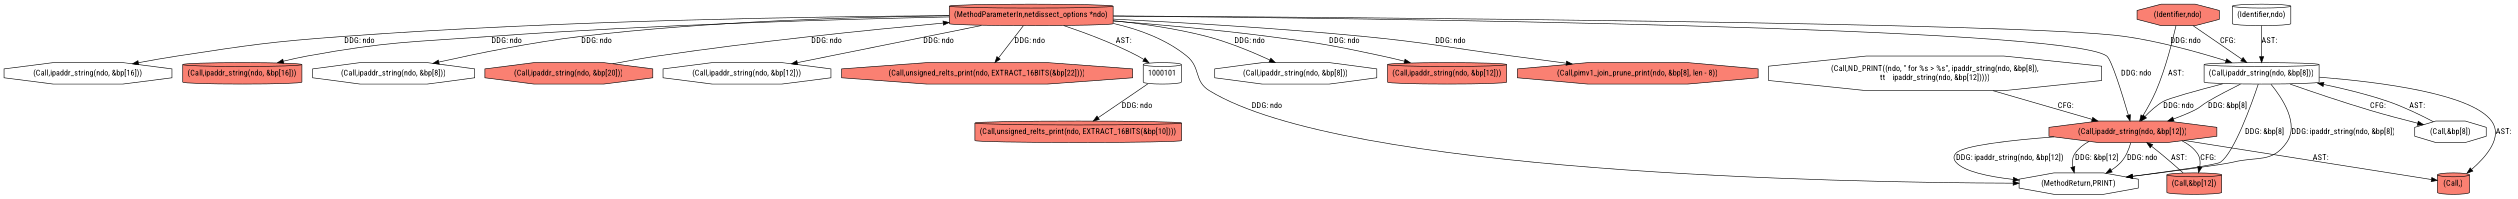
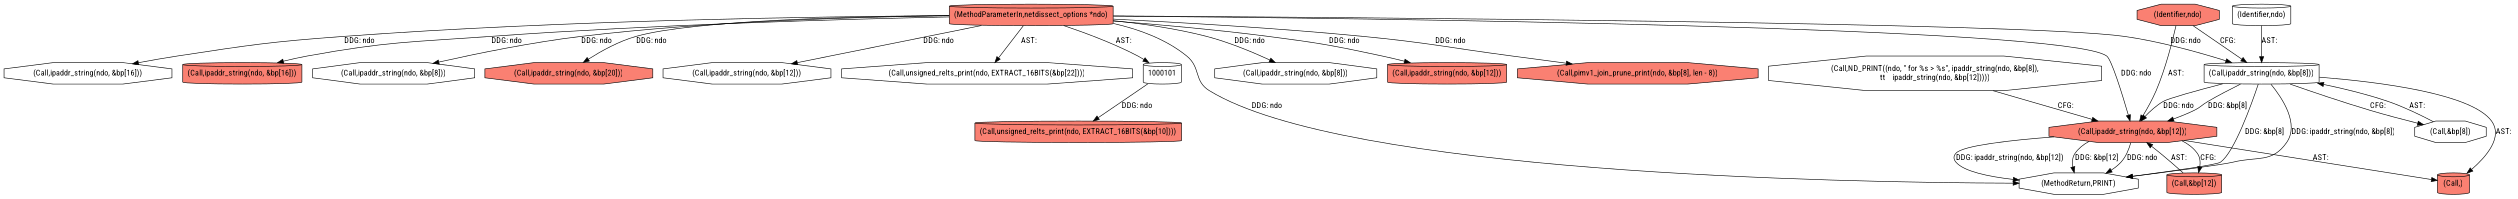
edge "(Call,ipaddr_string(ndo, &bp[20]))" -> "(MethodParameterIn,netdissect_options *ndo)": reversed
edge "(MethodParameterIn,netdissect_options *ndo)" -> "(Call,unsigned_relts_print(ndo, EXTRACT_16BITS(&bp[22])))": label "DDG: ndo" -> "AST: "
node "(Call,unsigned_relts_print(ndo, EXTRACT_16BITS(&bp[22])))": fillcolor salmon -> white
